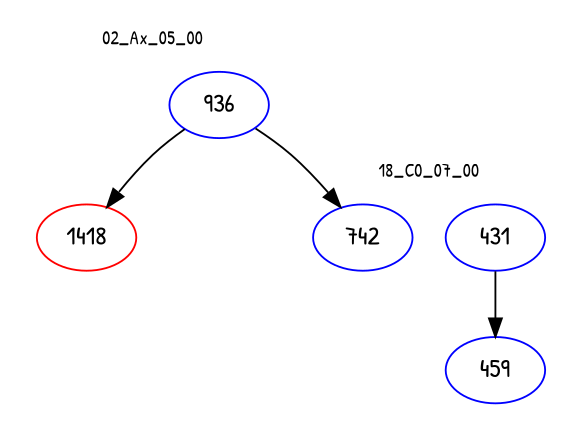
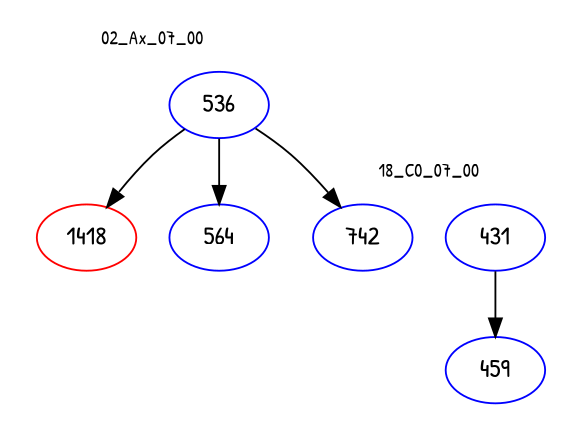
cluster "02_Ax_05_00": label "02_Ax_05_00" -> "02_Ax_07_00"
node "936": label "936" -> "536"
node "564": added
